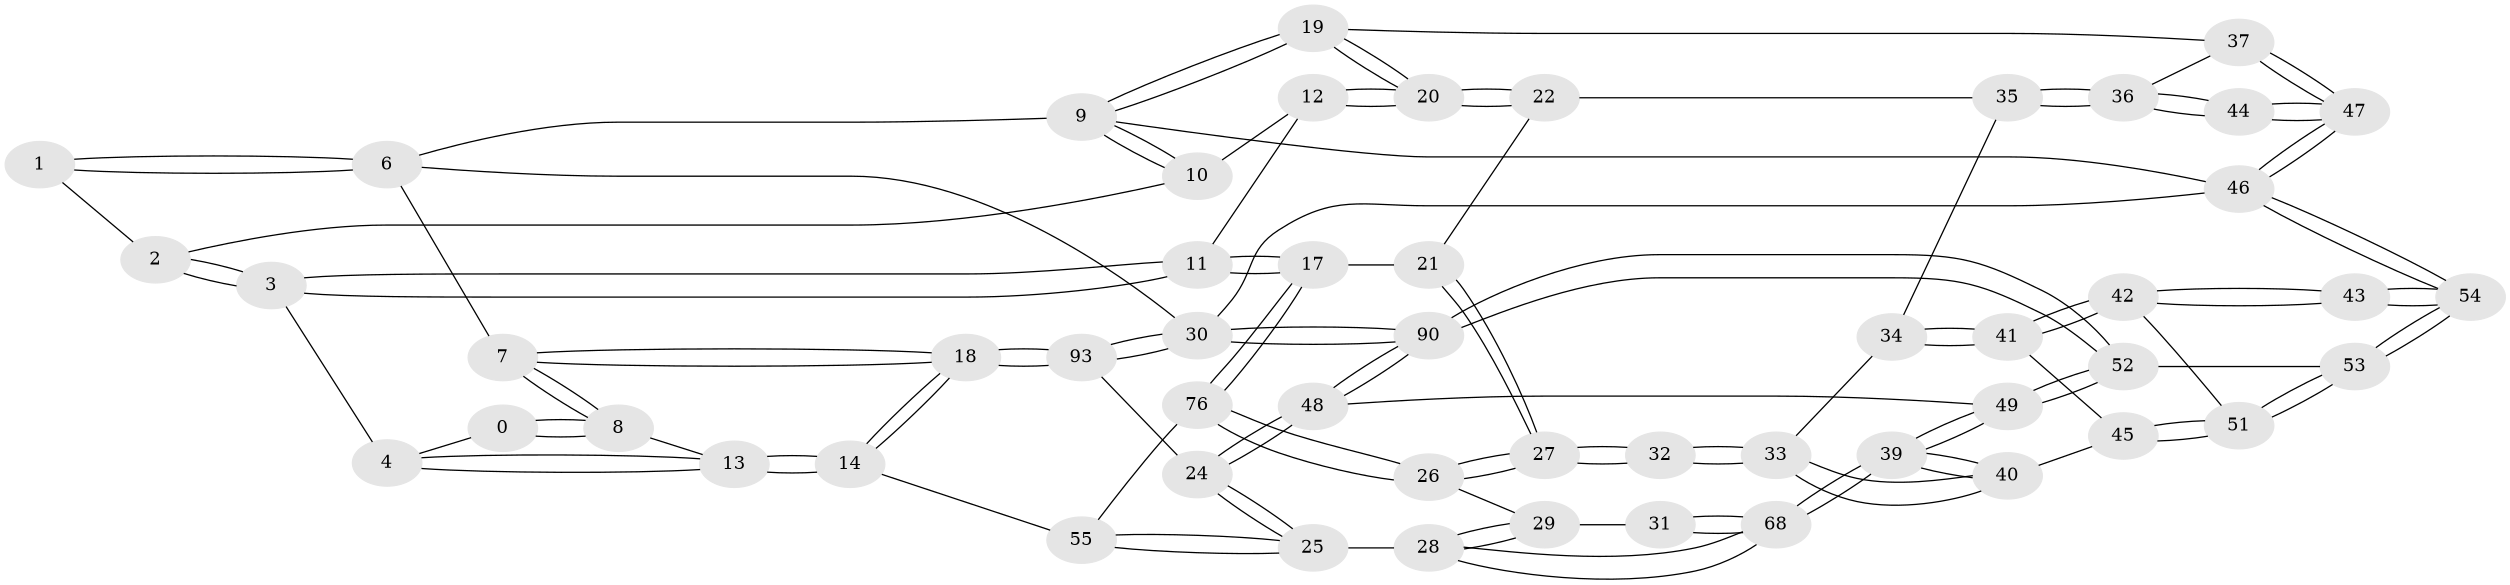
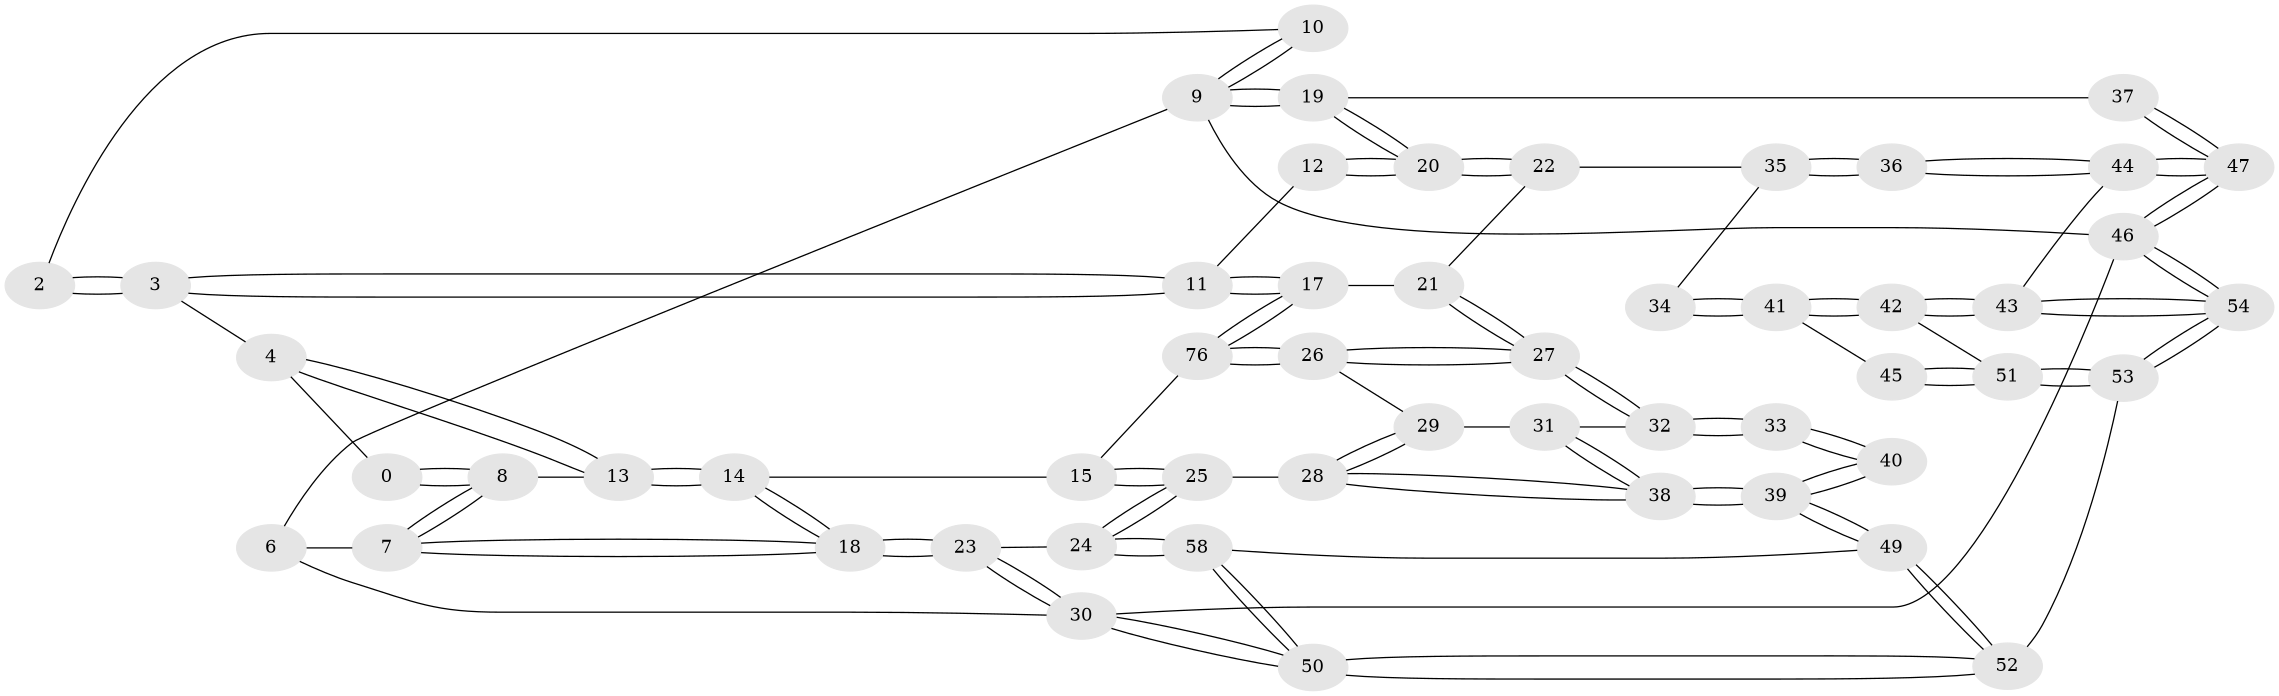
edge "37" -- "36": removed
edge "12" -- "10": removed
node "1": removed
edge "44" -- "43": added
node "90": label "90" -> "50"
node "93": label "93" -> "23"
edge "34" -- "33": removed
node "48": label "48" -> "58"
edge "31" -- "32": added
edge "45" -- "40": removed
node "68": label "68" -> "38"
node "55": label "55" -> "15"
